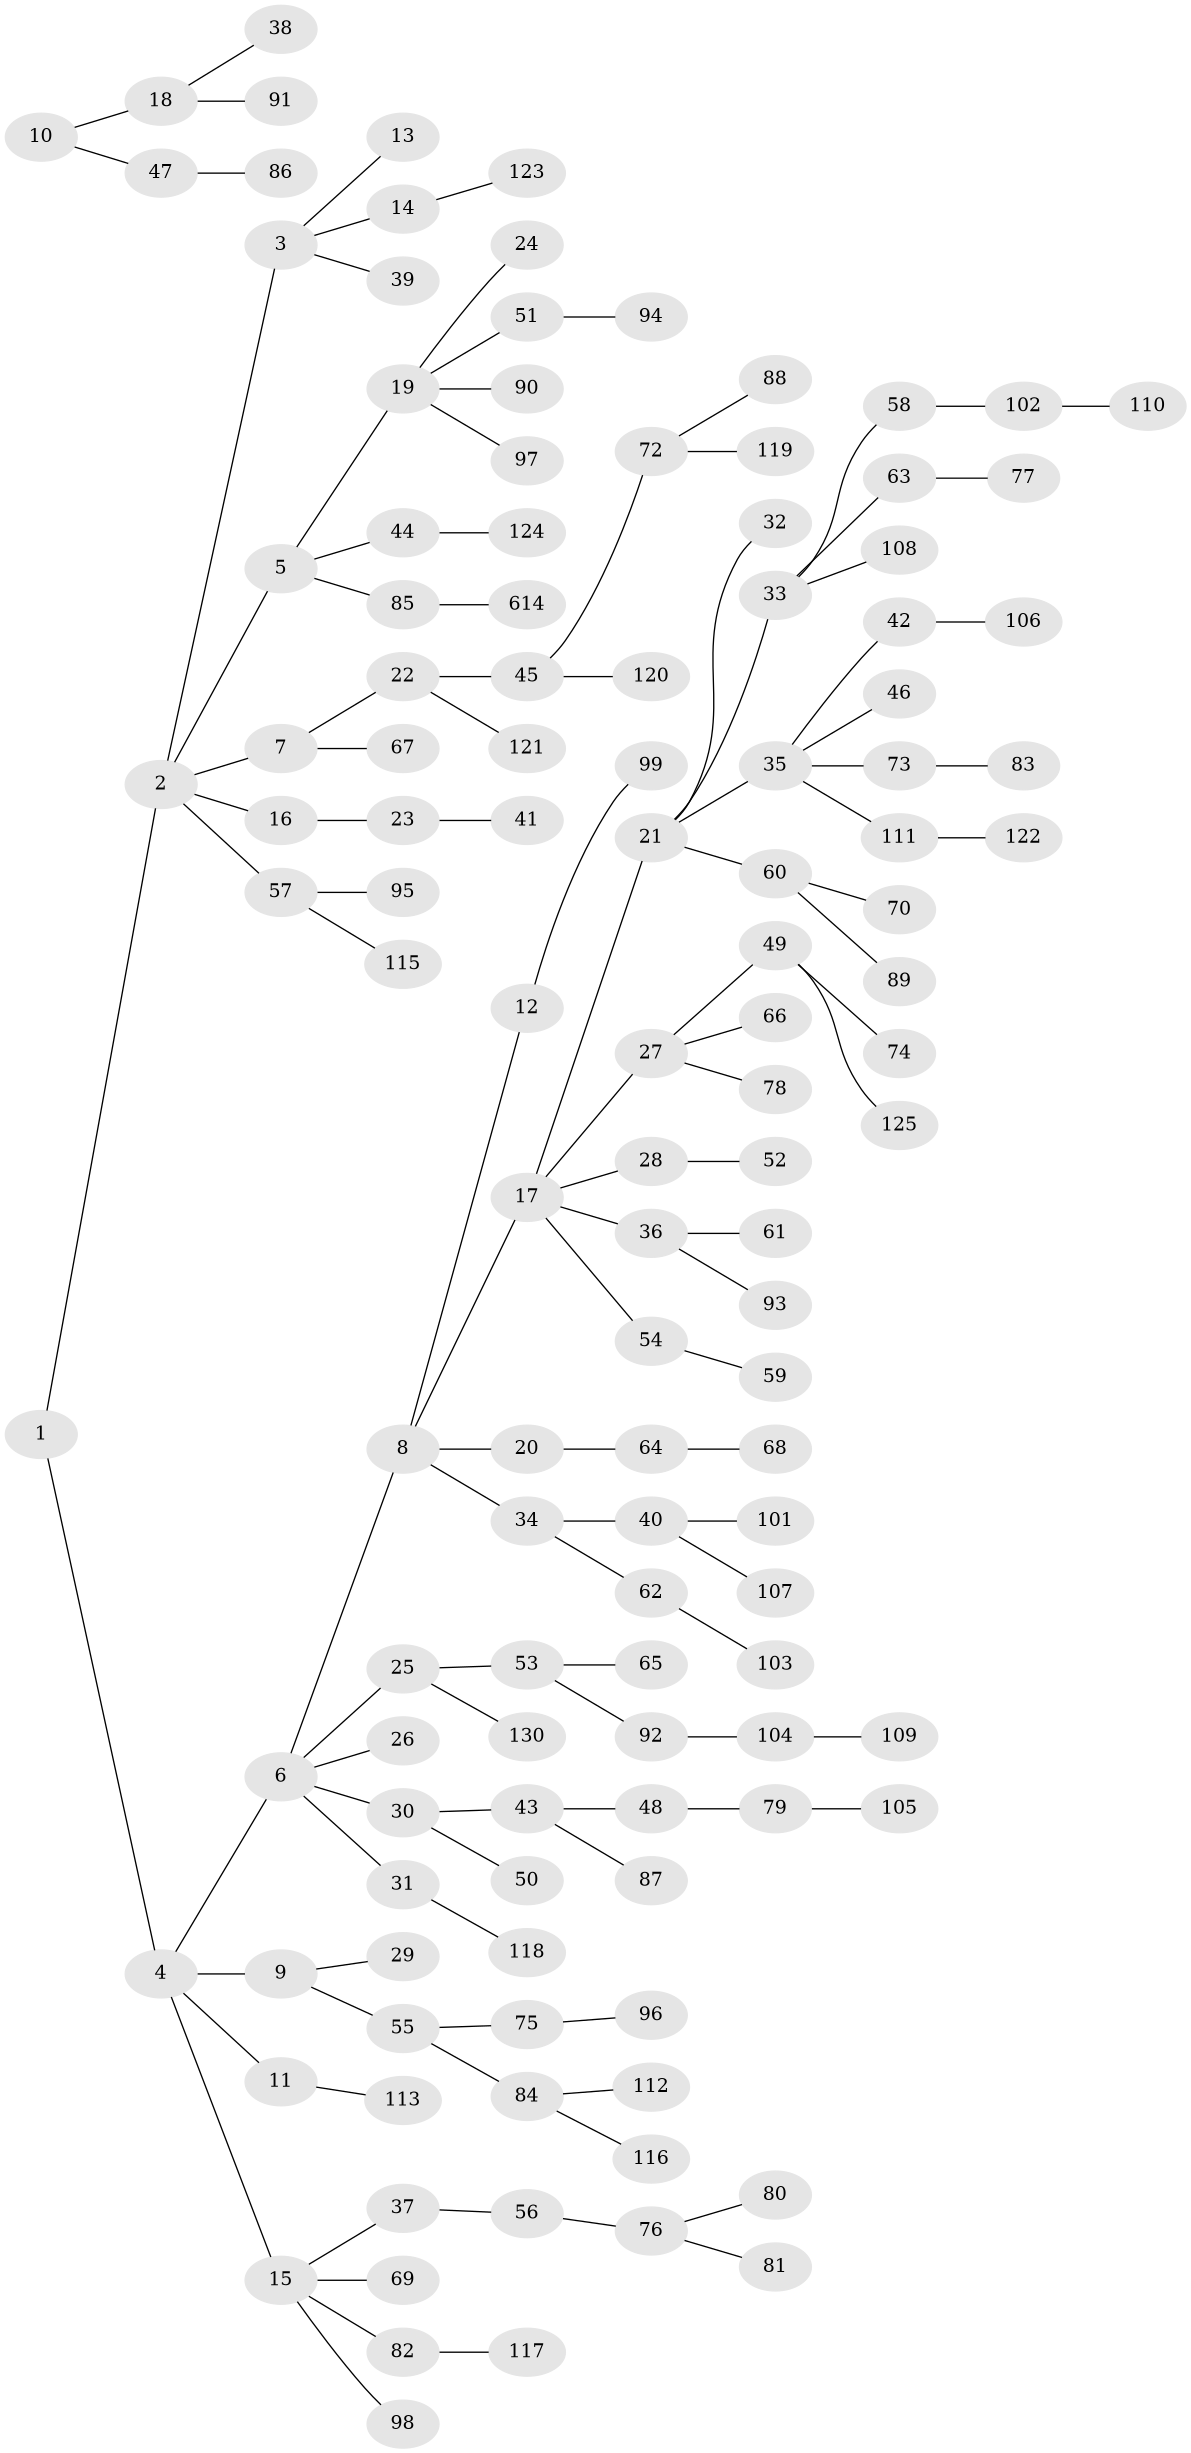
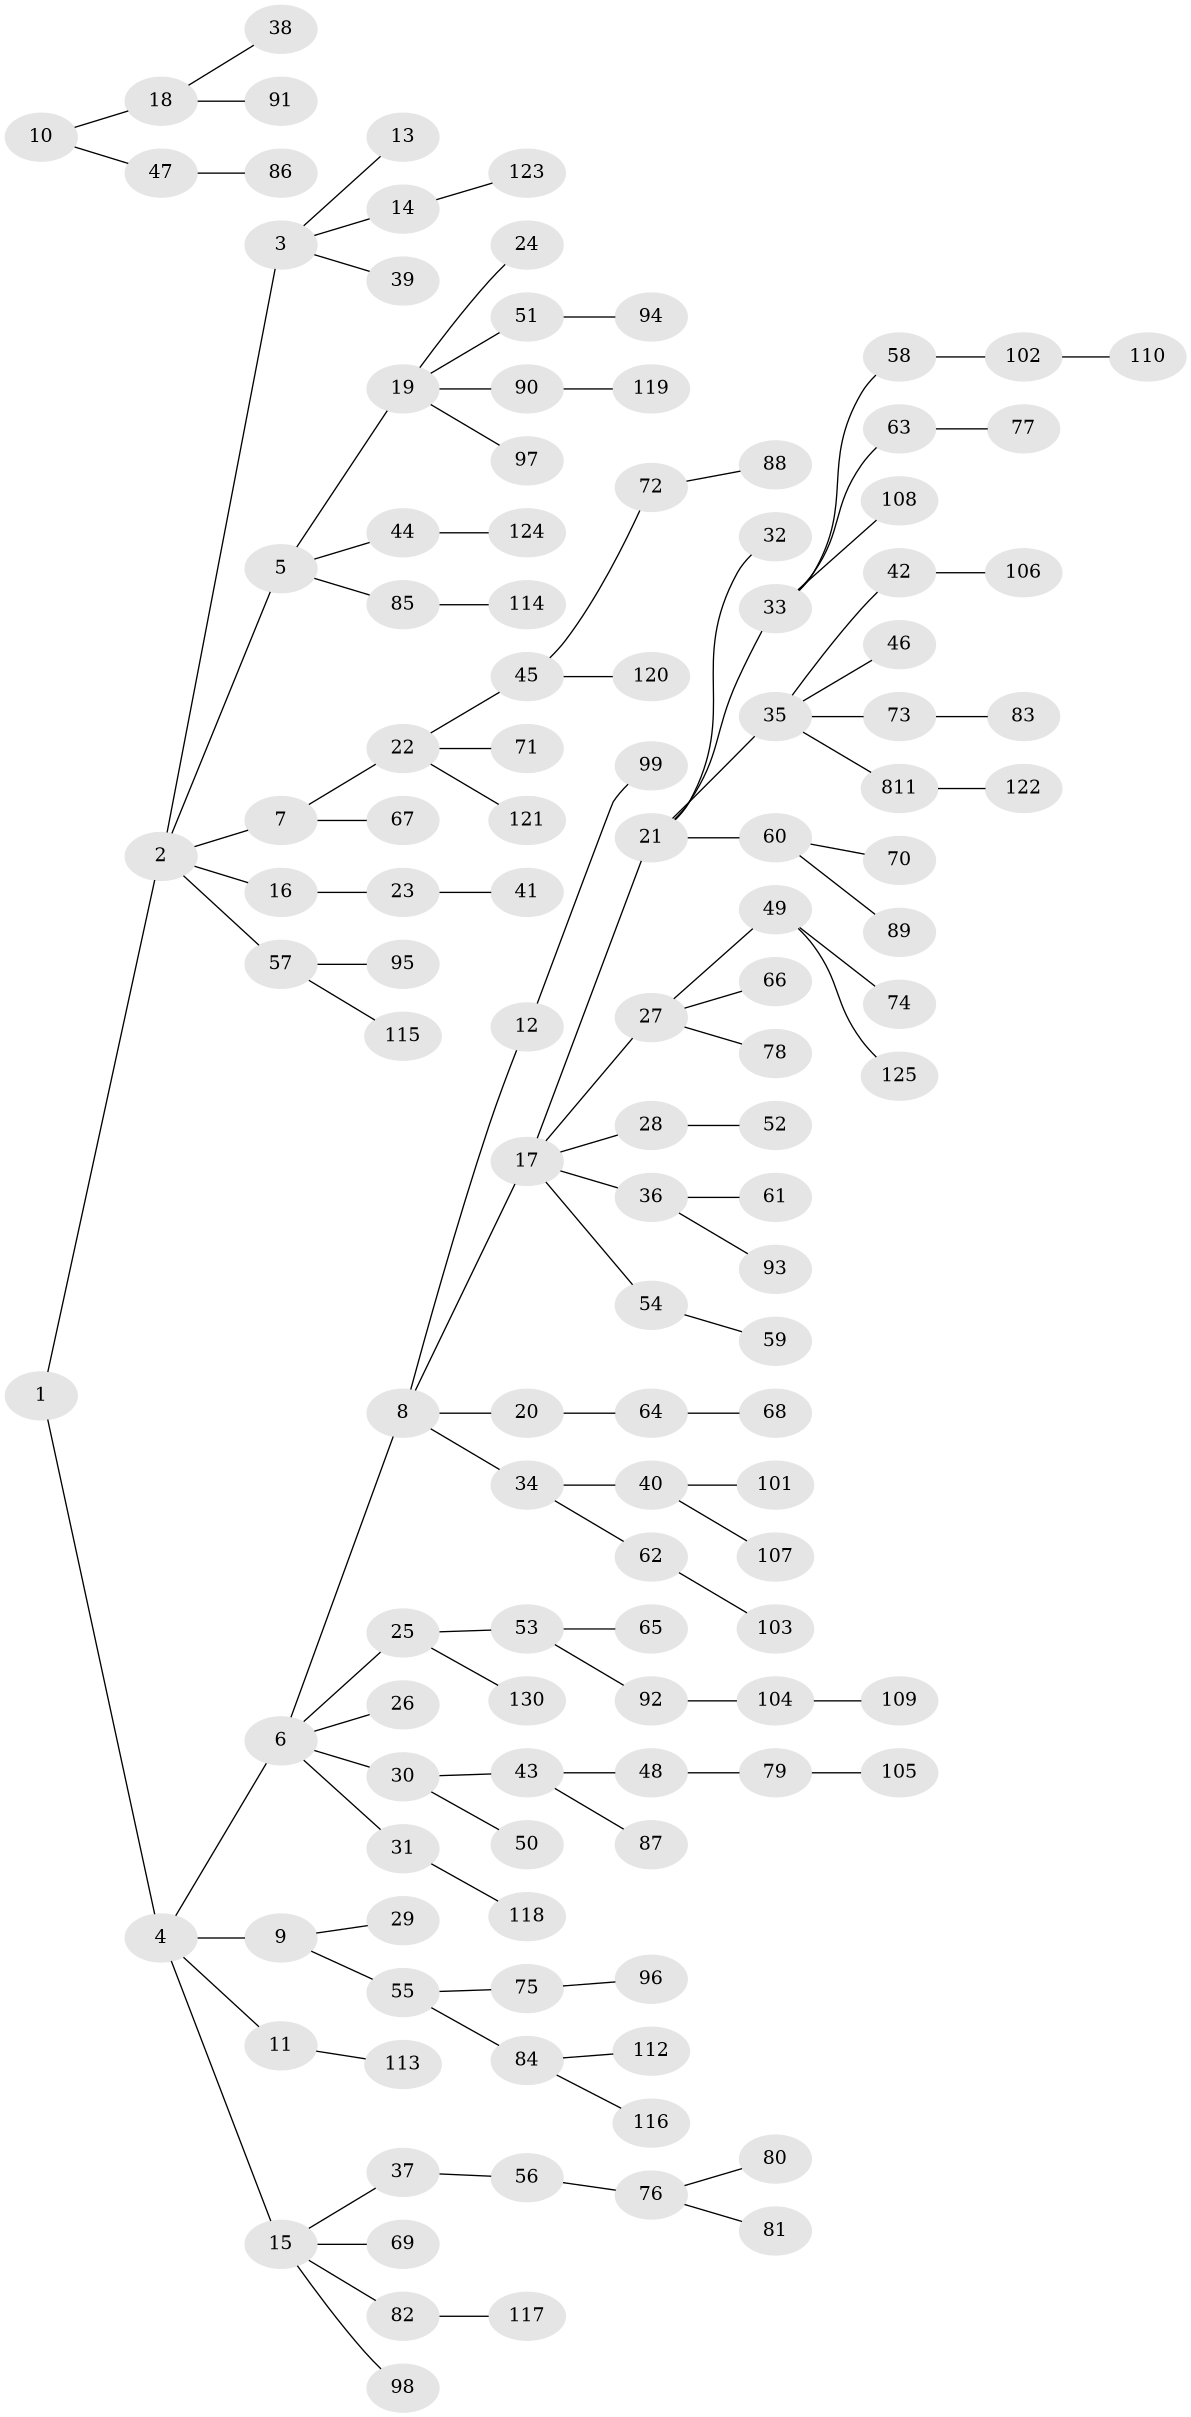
edge "72" -- "119": now "90" -- "119"
node "614": label "614" -> "114"
node "71": added
node "111": label "111" -> "811"
